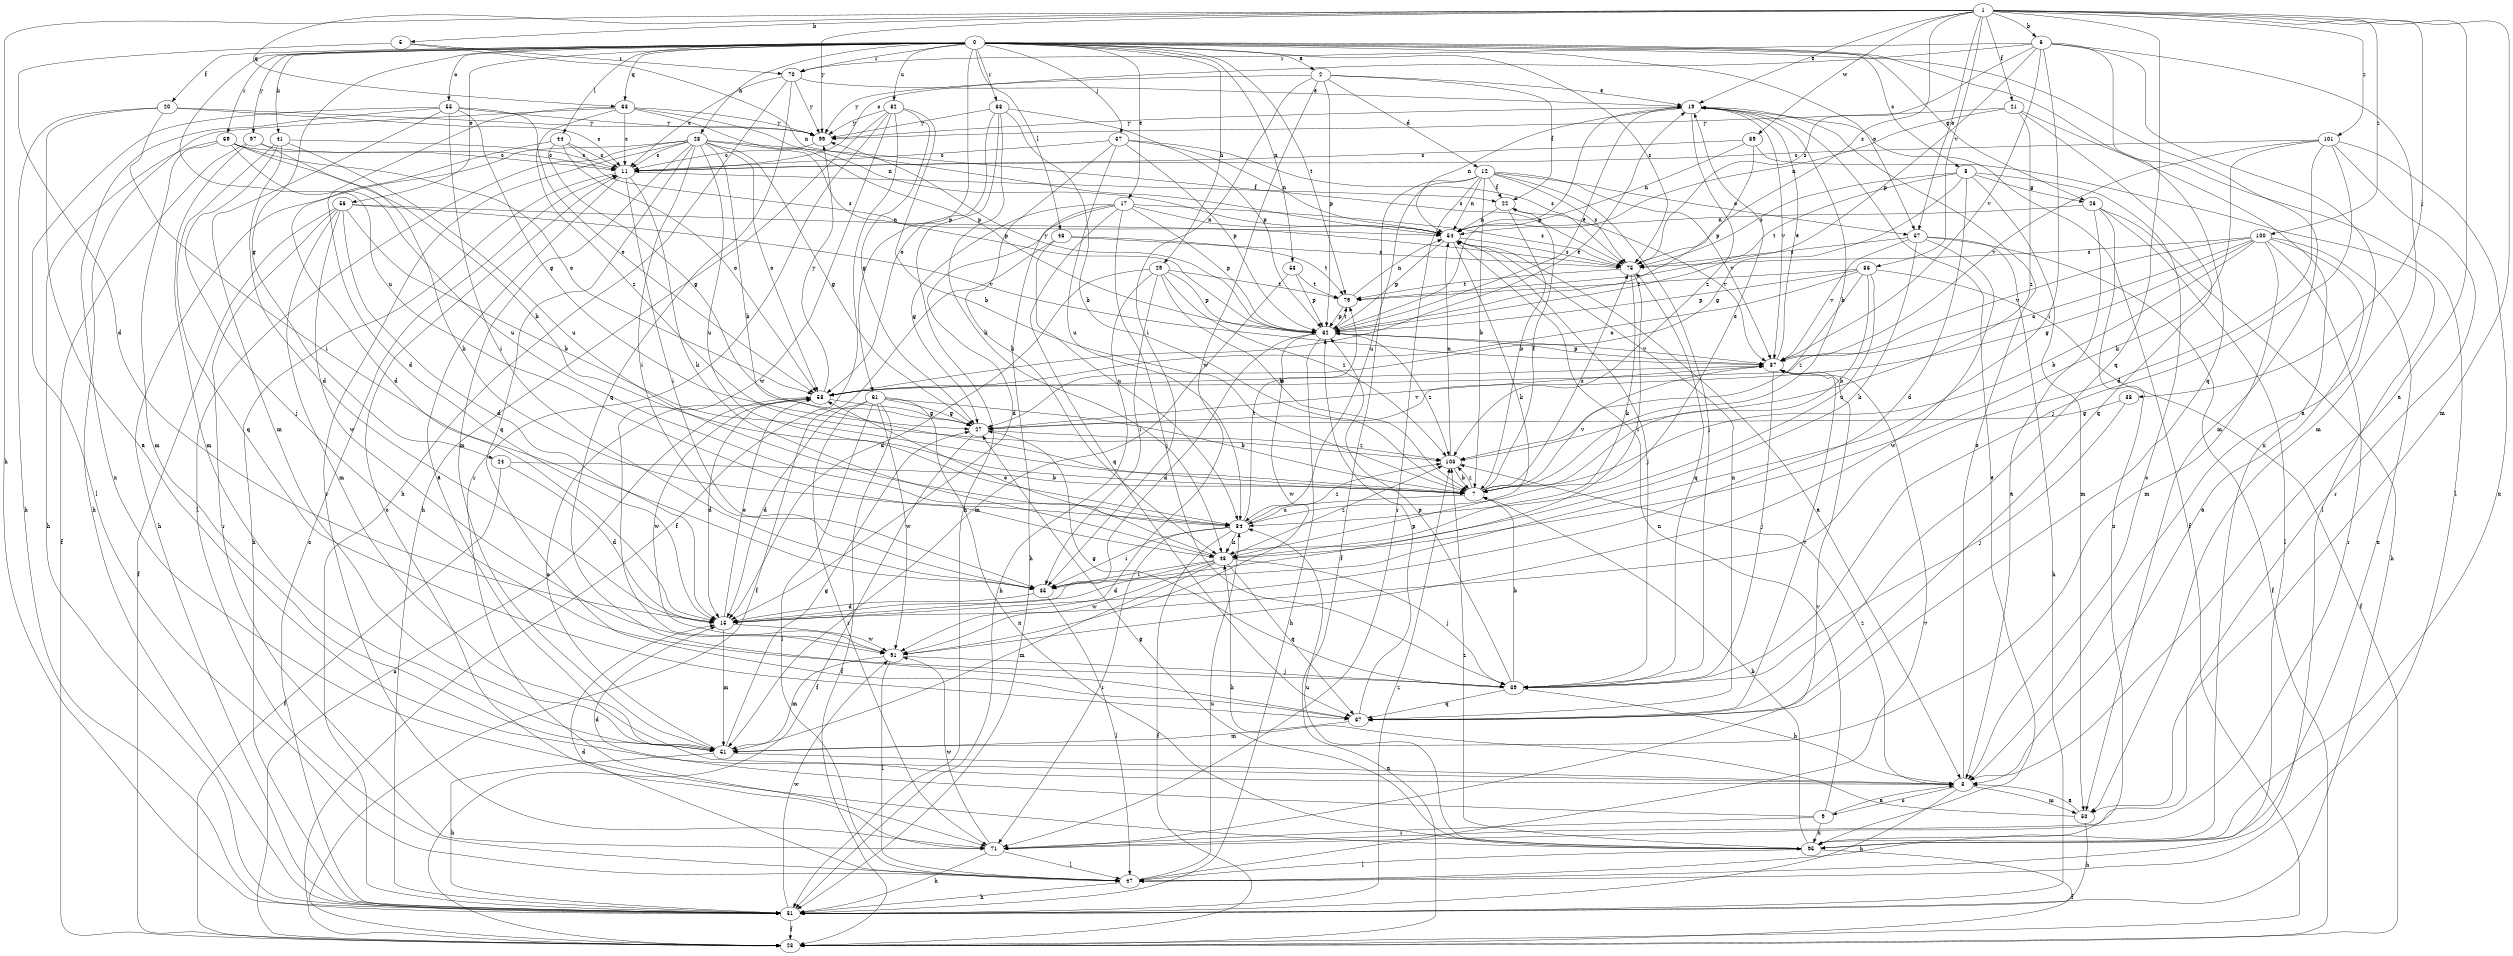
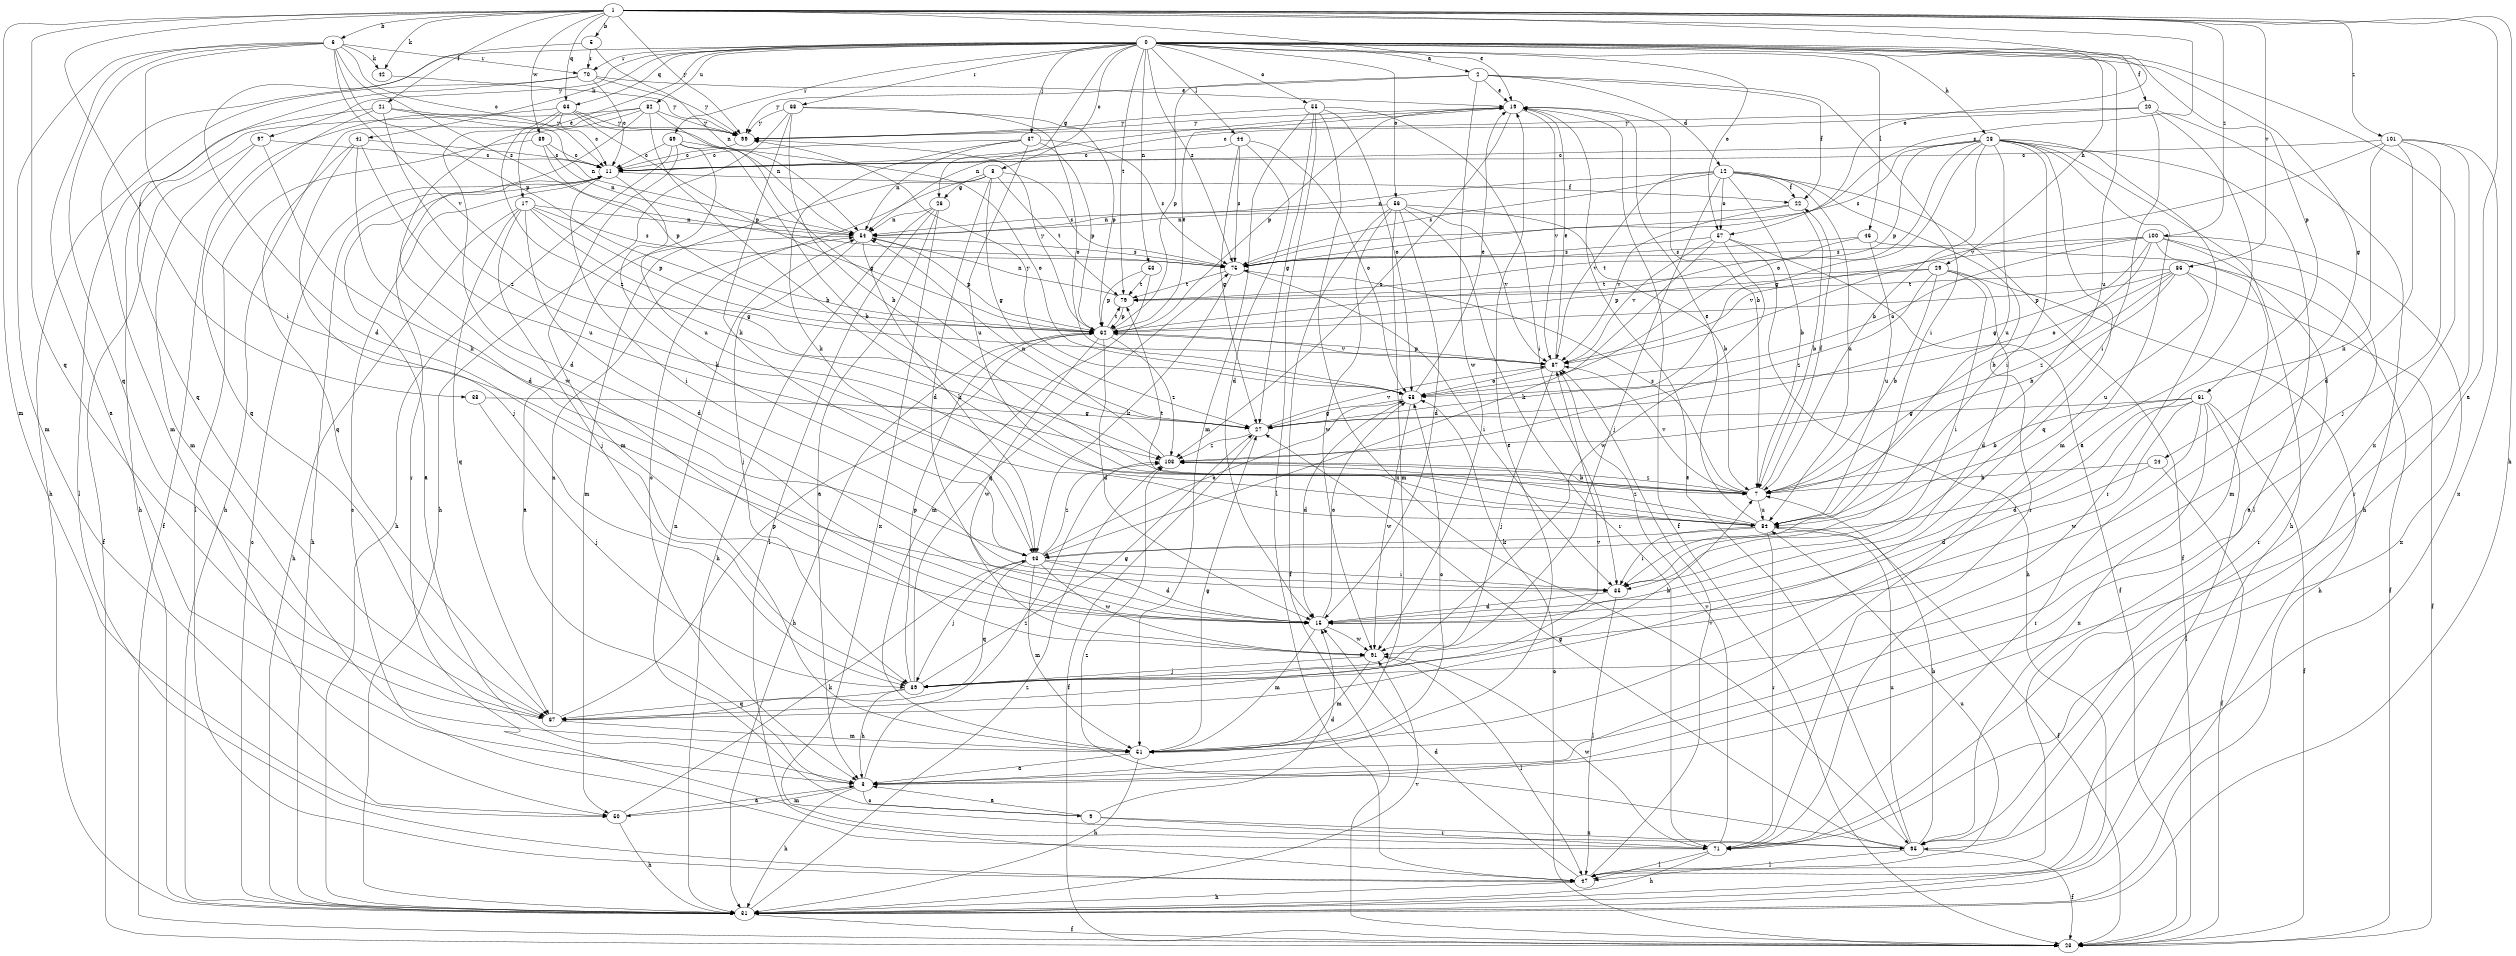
node "42": added
edge "31" -> "91": label "w" -> "v"
